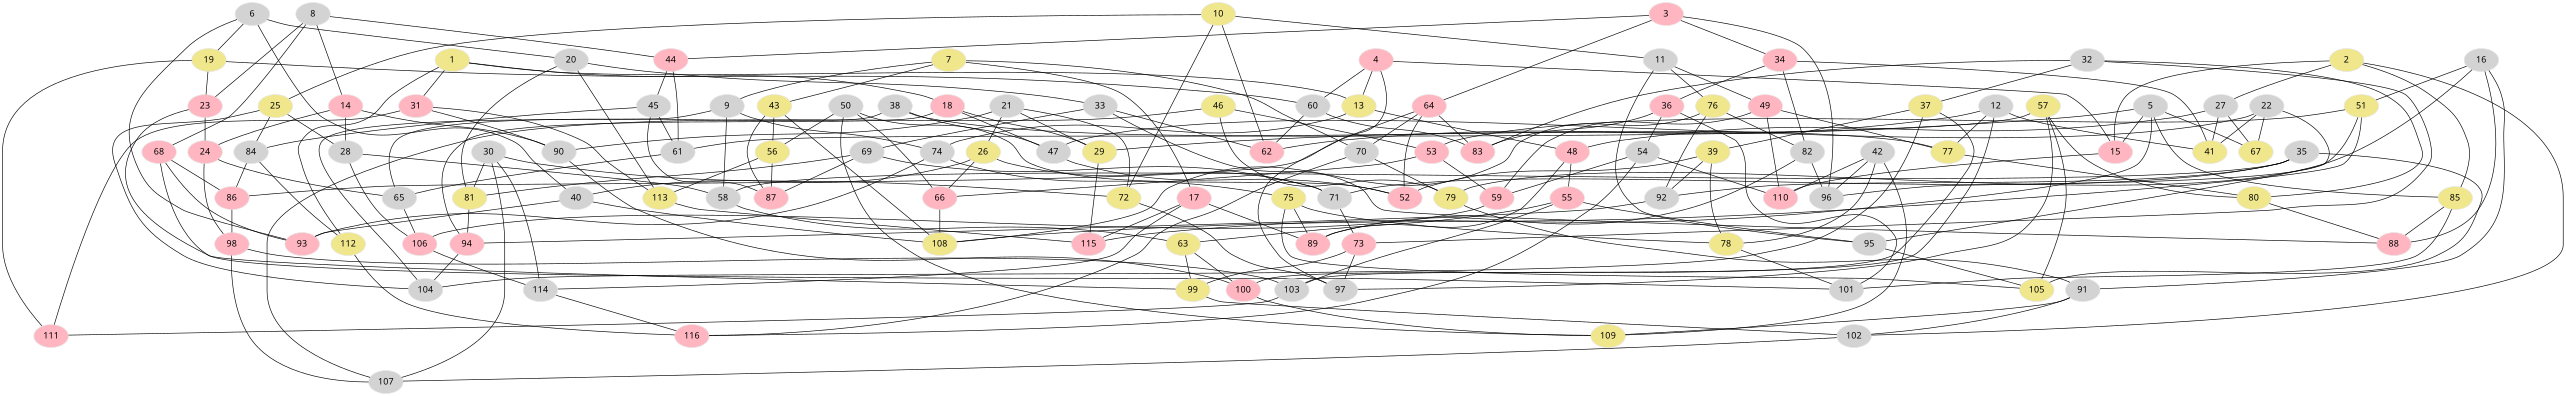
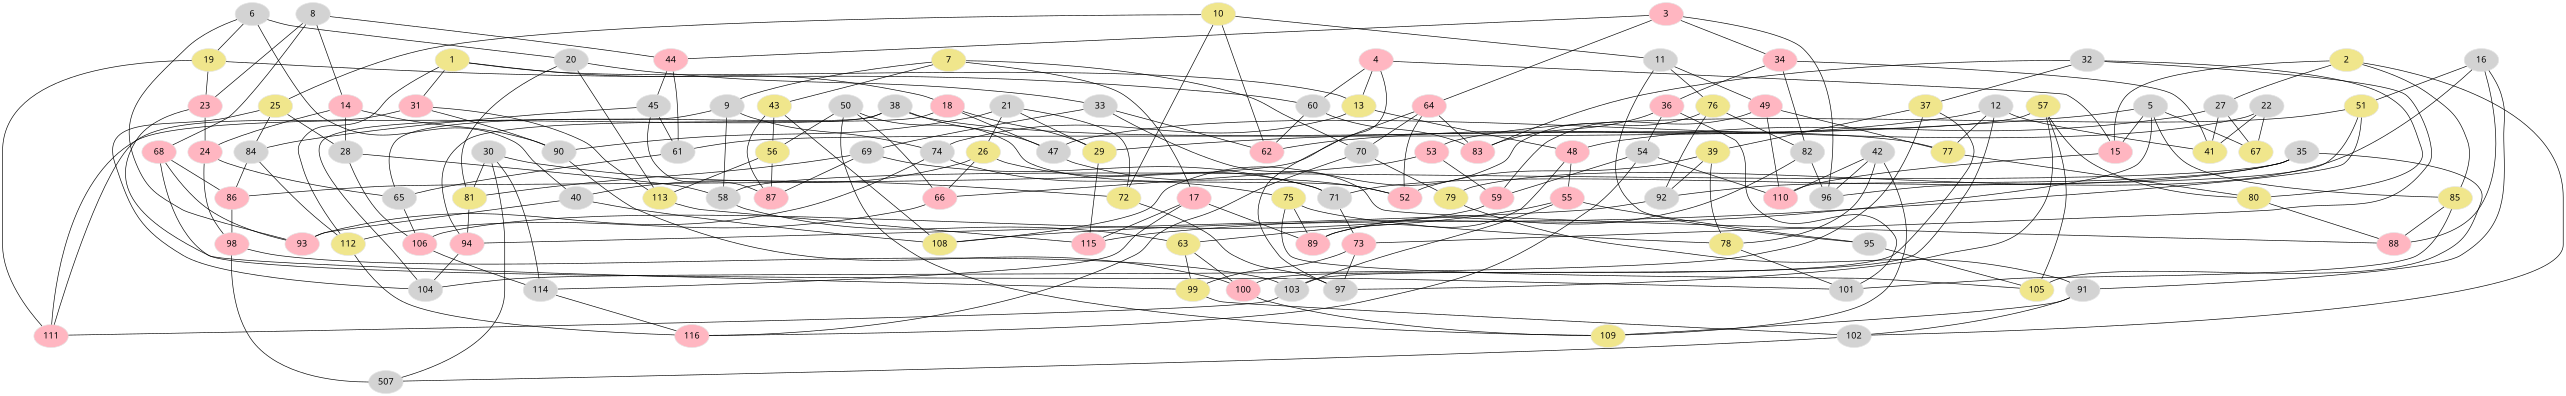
node "46": removed
edge "38" -- "111": added
edge "22" -- "95": removed
edge "66" -- "108": now "66" -- "112"
node "107": label "107" -> "507"
